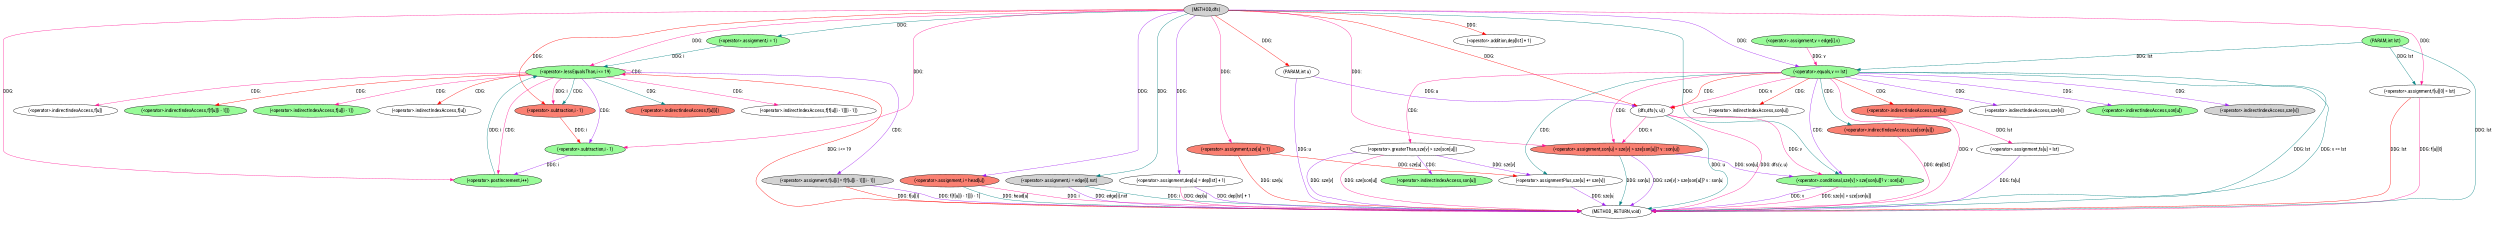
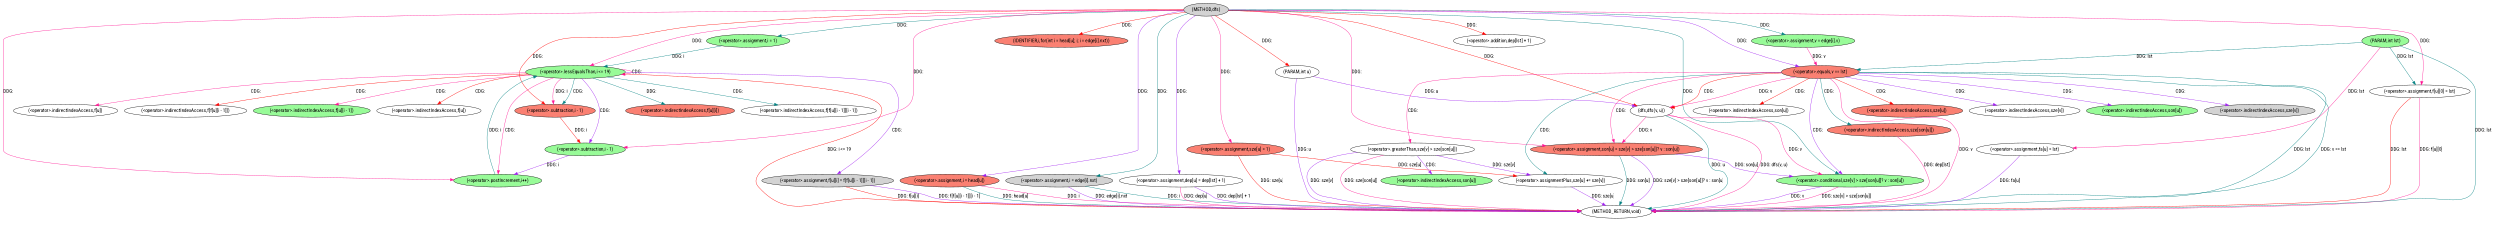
edge "(METHOD,dfs)" -> "(<operator>.assignment,v = edge[i].v)": added, label "DDG:"
node "(IDENTIFIER,i,for(int i = head[u]; i; i = edge[i].nxt))": added
node "(<operator>.equals,v == lst)": fillcolor palegreen -> salmon
edge "(<operator>.lessEqualsThan,i <= 19)" -> "(<operator>.indirectIndexAccess,f[f[u][i - 1]][i - 1])": color deeppink -> teal
edge "(<operator>.lessEqualsThan,i <= 19)" -> "(<operator>.indirectIndexAccess,f[u][i])": label "CDG: " -> "DDG: "
node "(<operator>.indirectIndexAccess,f[f[u][i - 1]])": fillcolor palegreen -> white
edge "(<operator>.indirectIndexAccess,sze[u])" -> "(<operator>.assignment,fa[u] = lst)": now "(PARAM,int lst)" -> "(<operator>.assignment,fa[u] = lst)"
